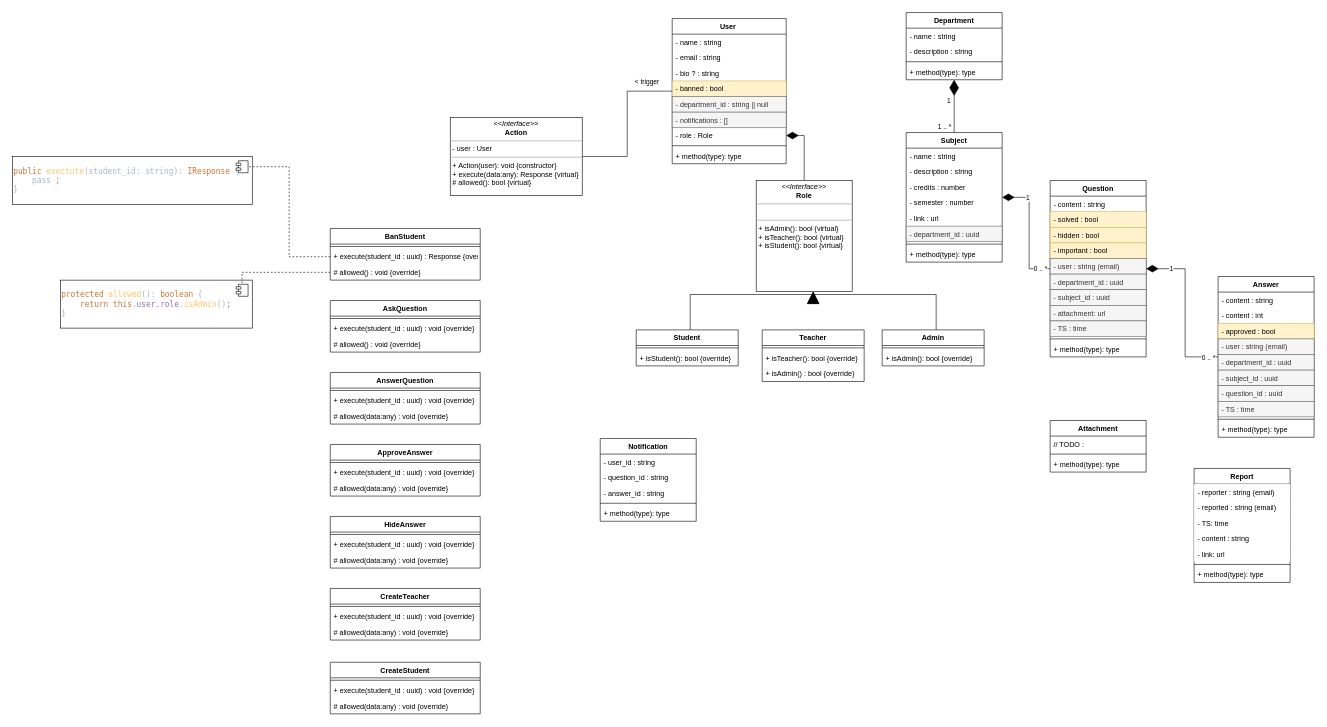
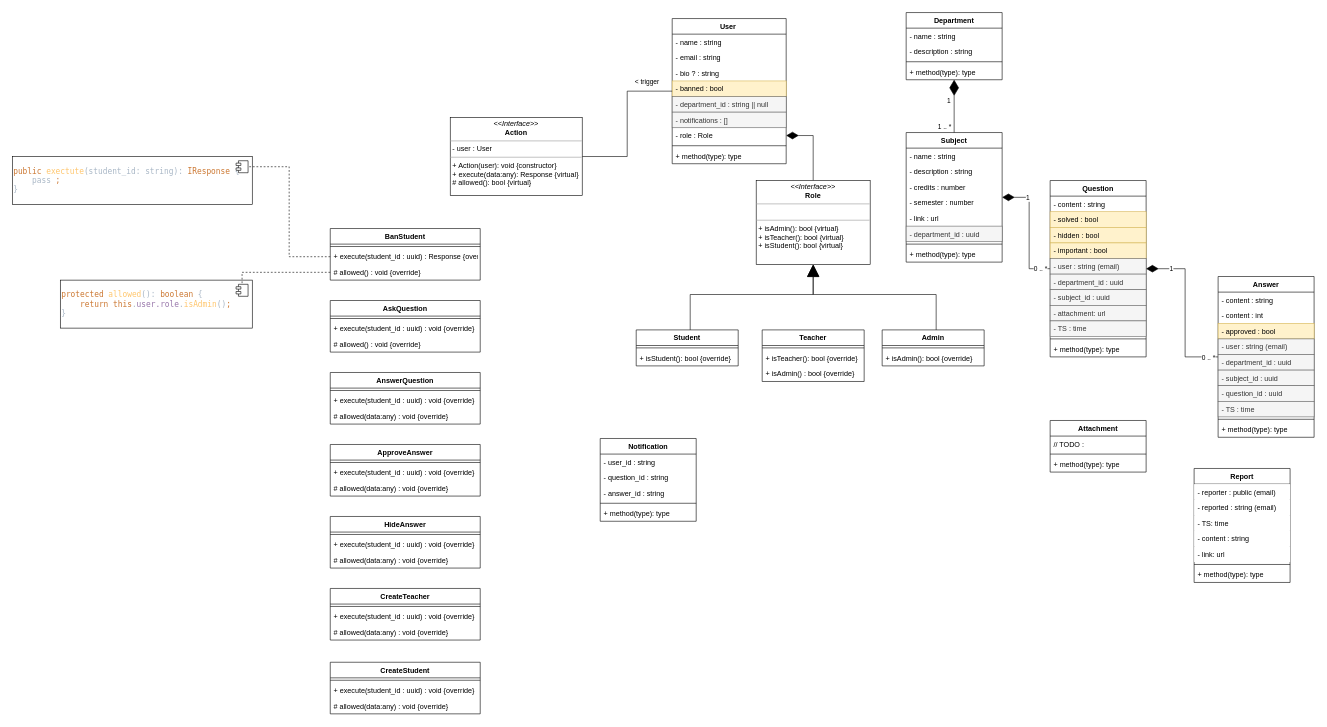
node "<<Interface>> Role + isAdmin(): bool {virtual} + isTeacher(): bool {virtual} + isStudent(): bool {virtual}": size 96x111 -> 114x84
node "- reporter : string (email)": label "- reporter : string (email)" -> "- reporter : public (email)"
